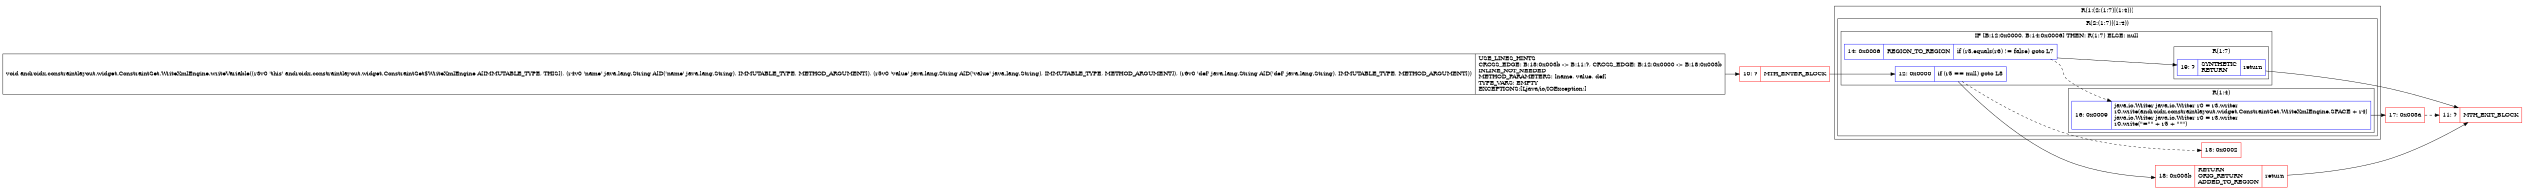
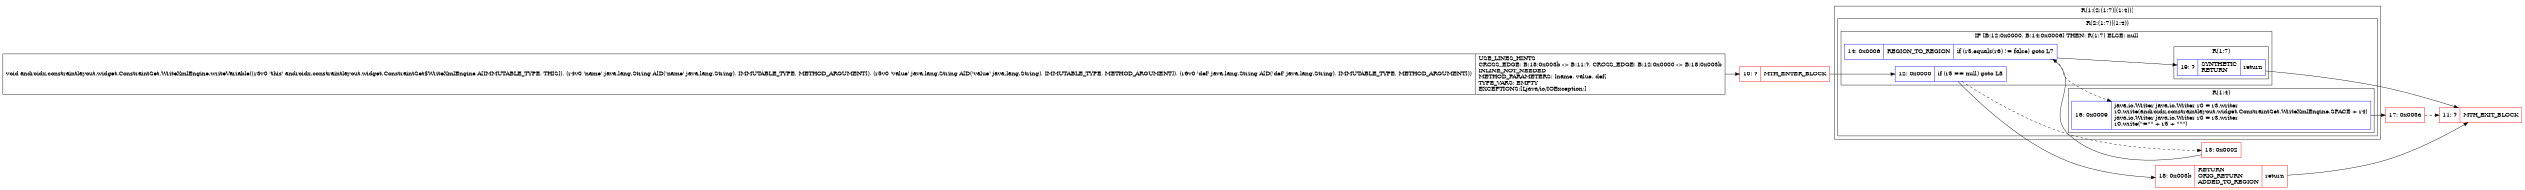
edge "13: 0x0002" -> "14: 0x0006": added
